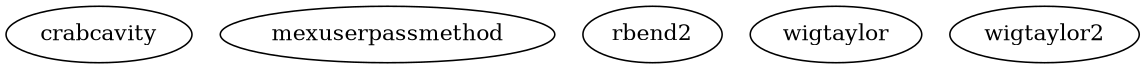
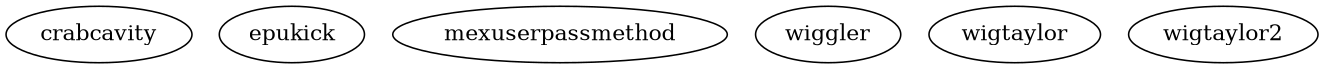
node "epukick": added
node "rbend2": removed
node "wiggler": added
